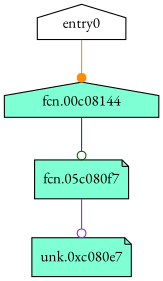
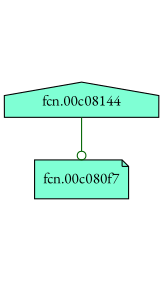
node "entry0": removed
node "fcn.05c080f7": label "fcn.05c080f7" -> "fcn.00c080f7"
node "unk.0xc080e7": removed
